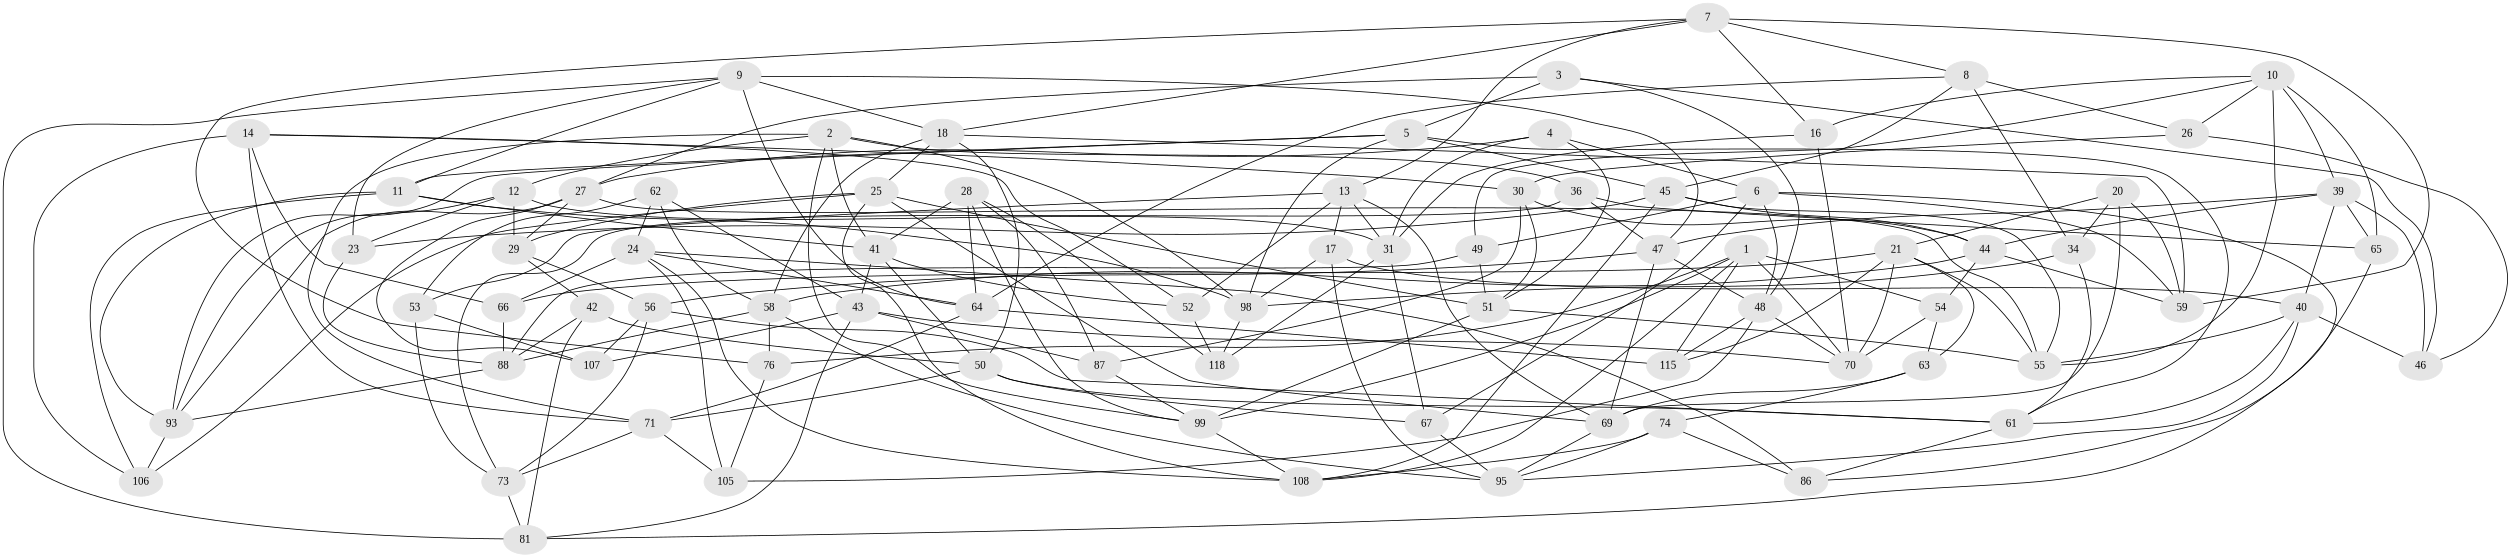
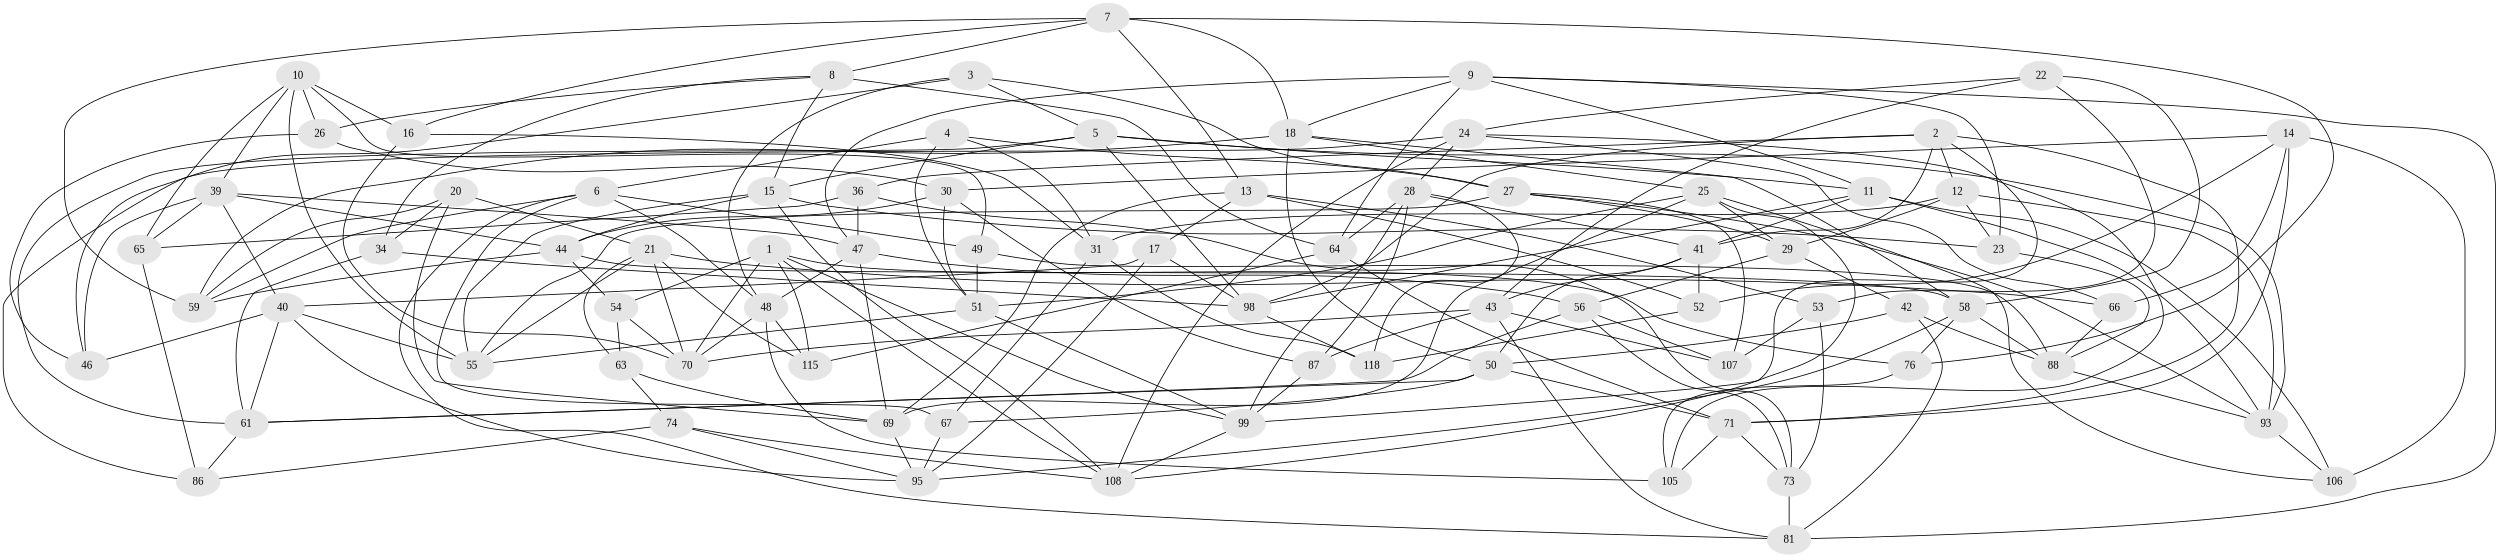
node "62": label "62" -> "22"
node "45": label "45" -> "15"
edge "13" -- "31": removed
edge "24" -- "64": now "24" -- "28"
